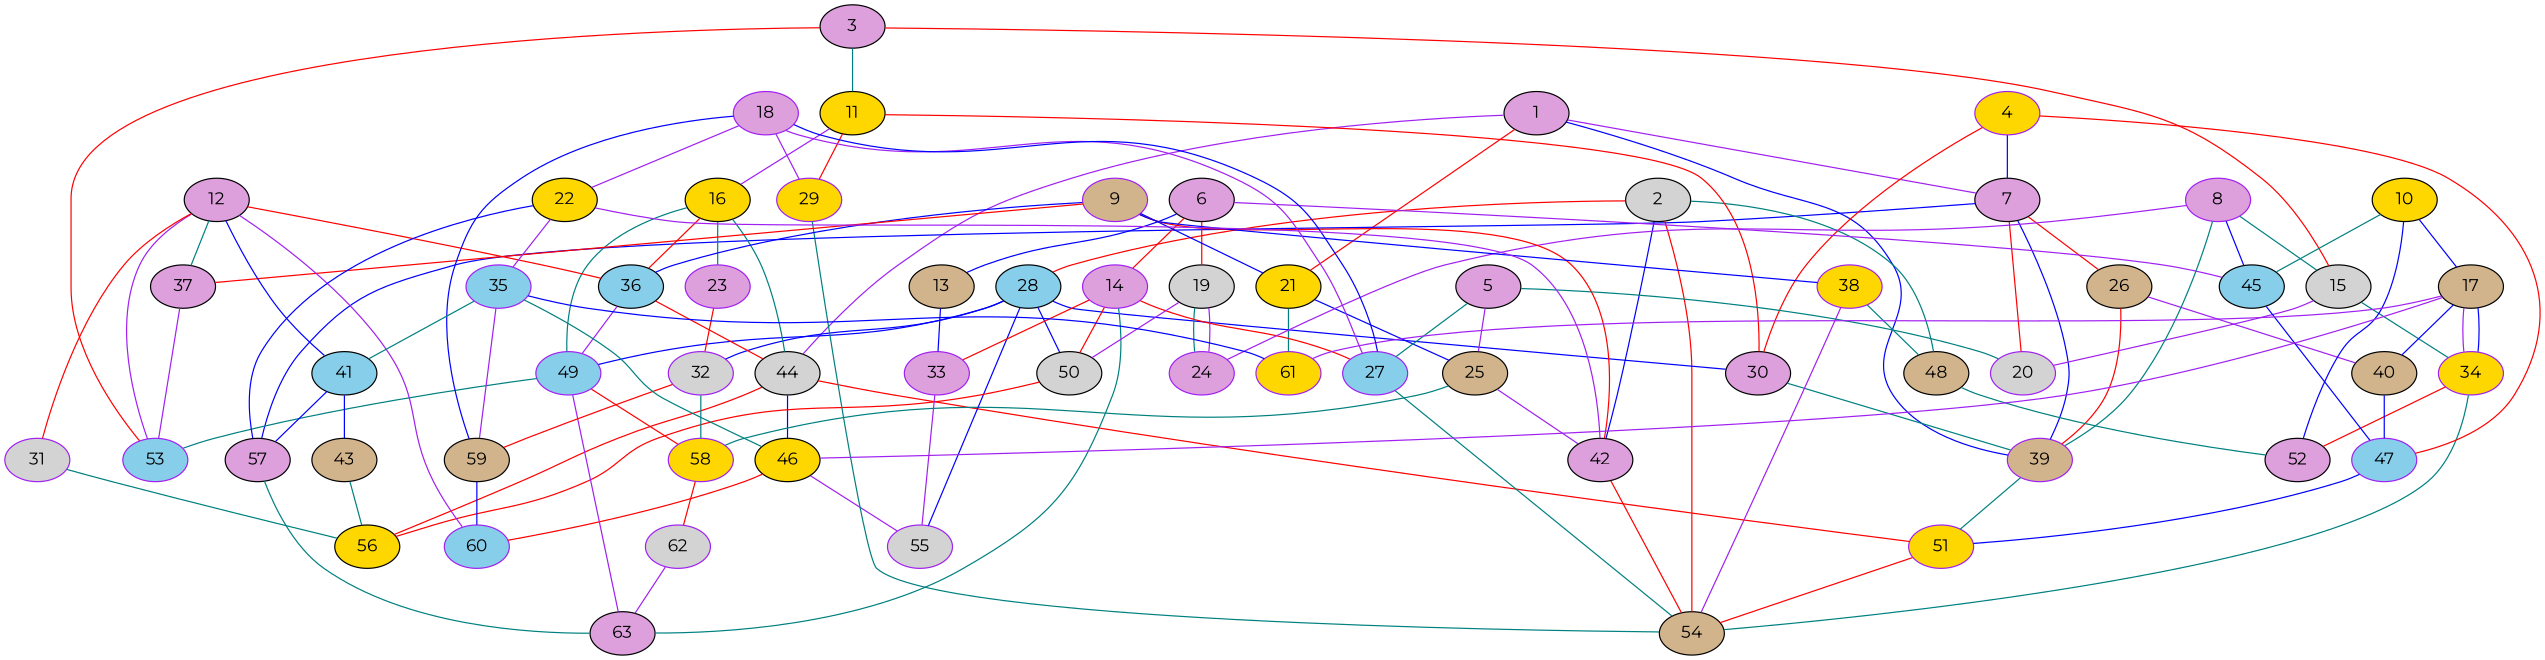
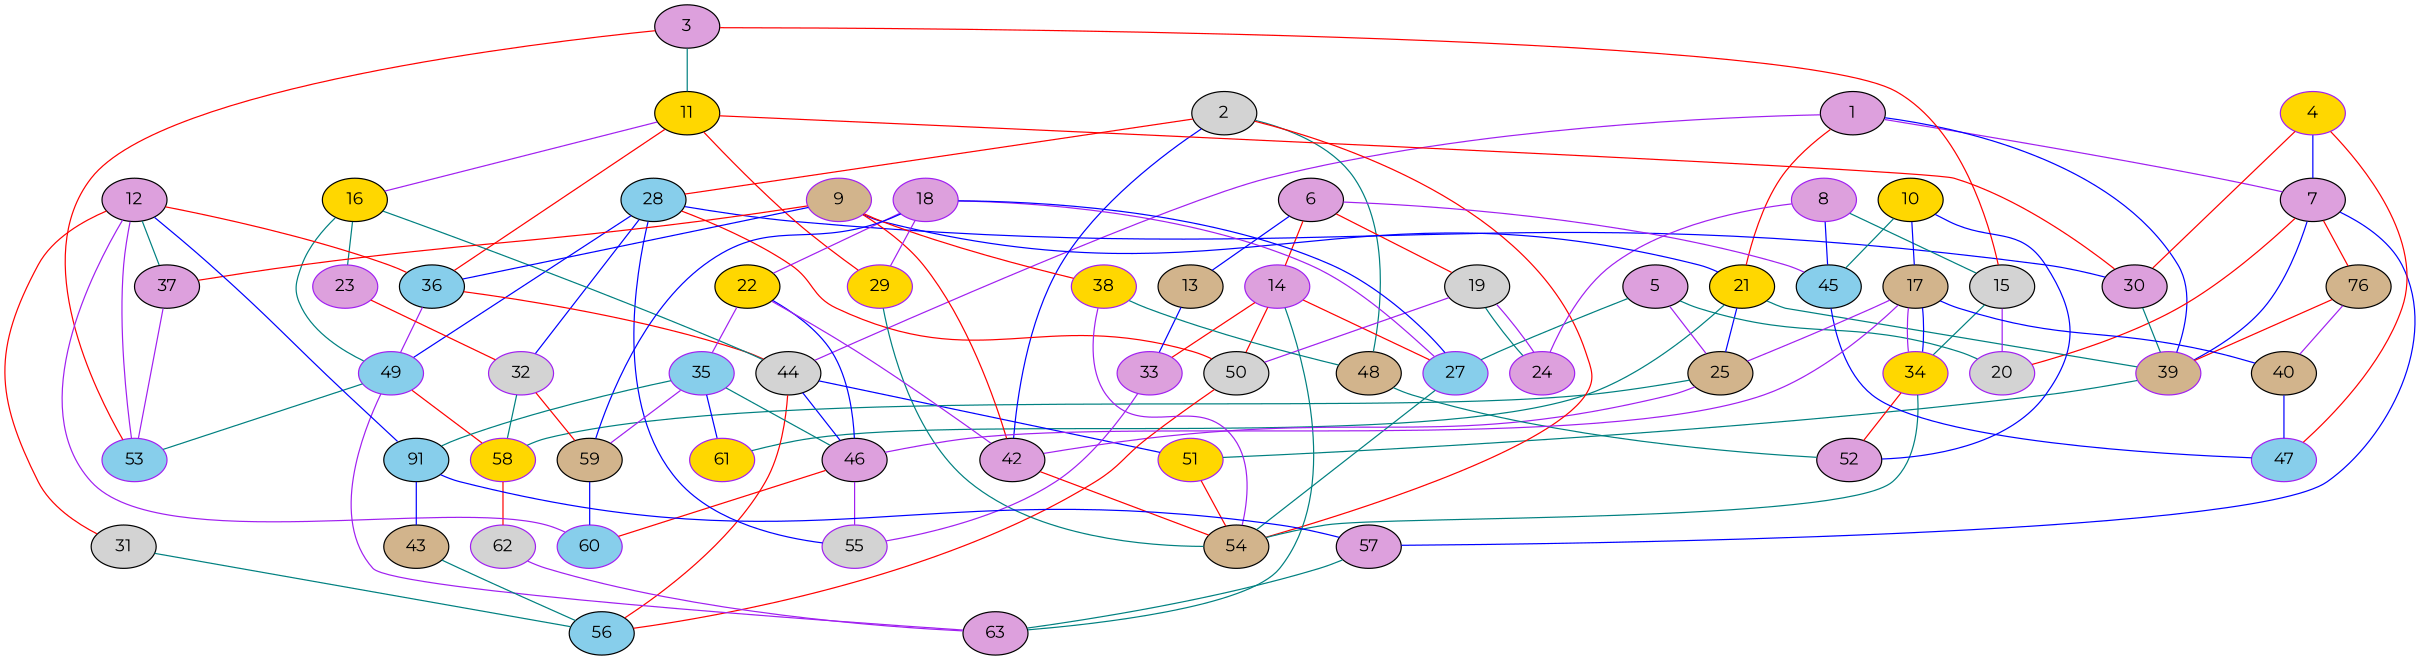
edge "9" -- "38": color blue -> red
edge "16" -- "36": now "11" -- "36"
edge "22" -- "57": now "22" -- "46"
node "26": label "26" -> "76"
edge "17" -- "61": now "17" -- "25"
edge "28" -- "50": color blue -> red
edge "8" -- "39": now "21" -- "39"
node "41": label "41" -> "91"
node "31": color purple -> black
node "46": fillcolor gold -> plum
edge "44" -- "51": color red -> blue
edge "47" -- "51": removed
node "56": fillcolor gold -> skyblue
